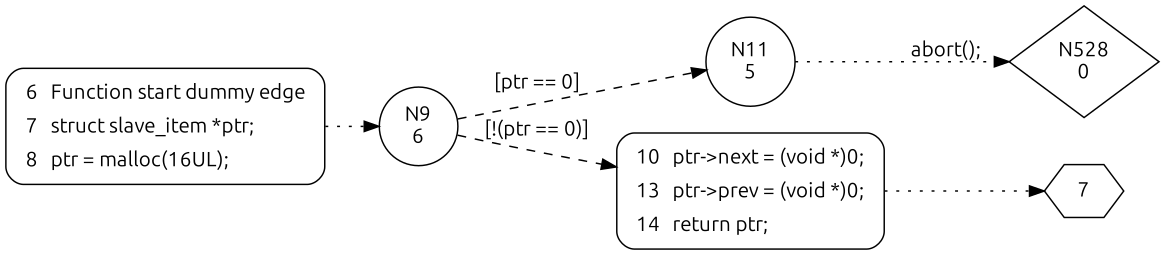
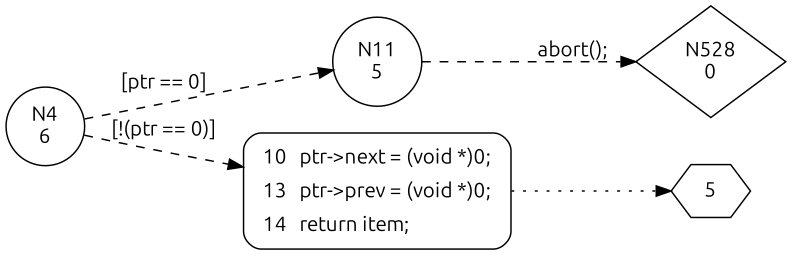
edge "N11 5" -> "N528 0": style dotted -> dashed
node "6": removed
node "N9 6": label "N9 6" -> "N4 6"
node "7": label "7" -> "5"
node "10": text "return ptr;" -> "return item;"
